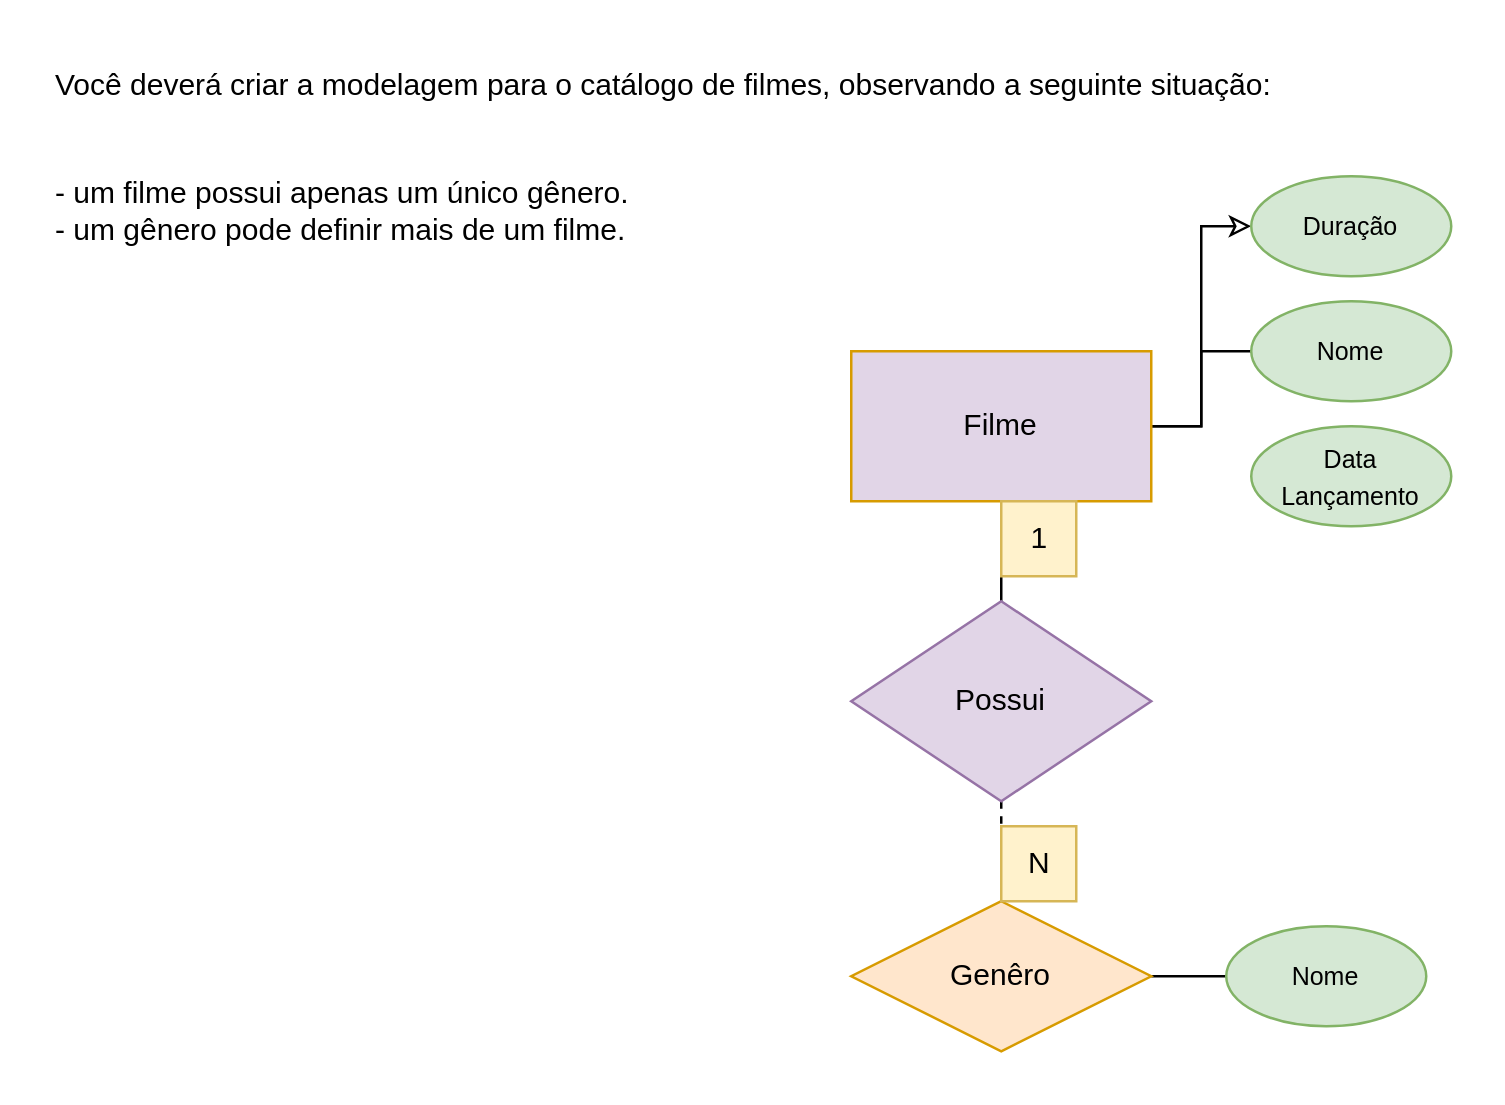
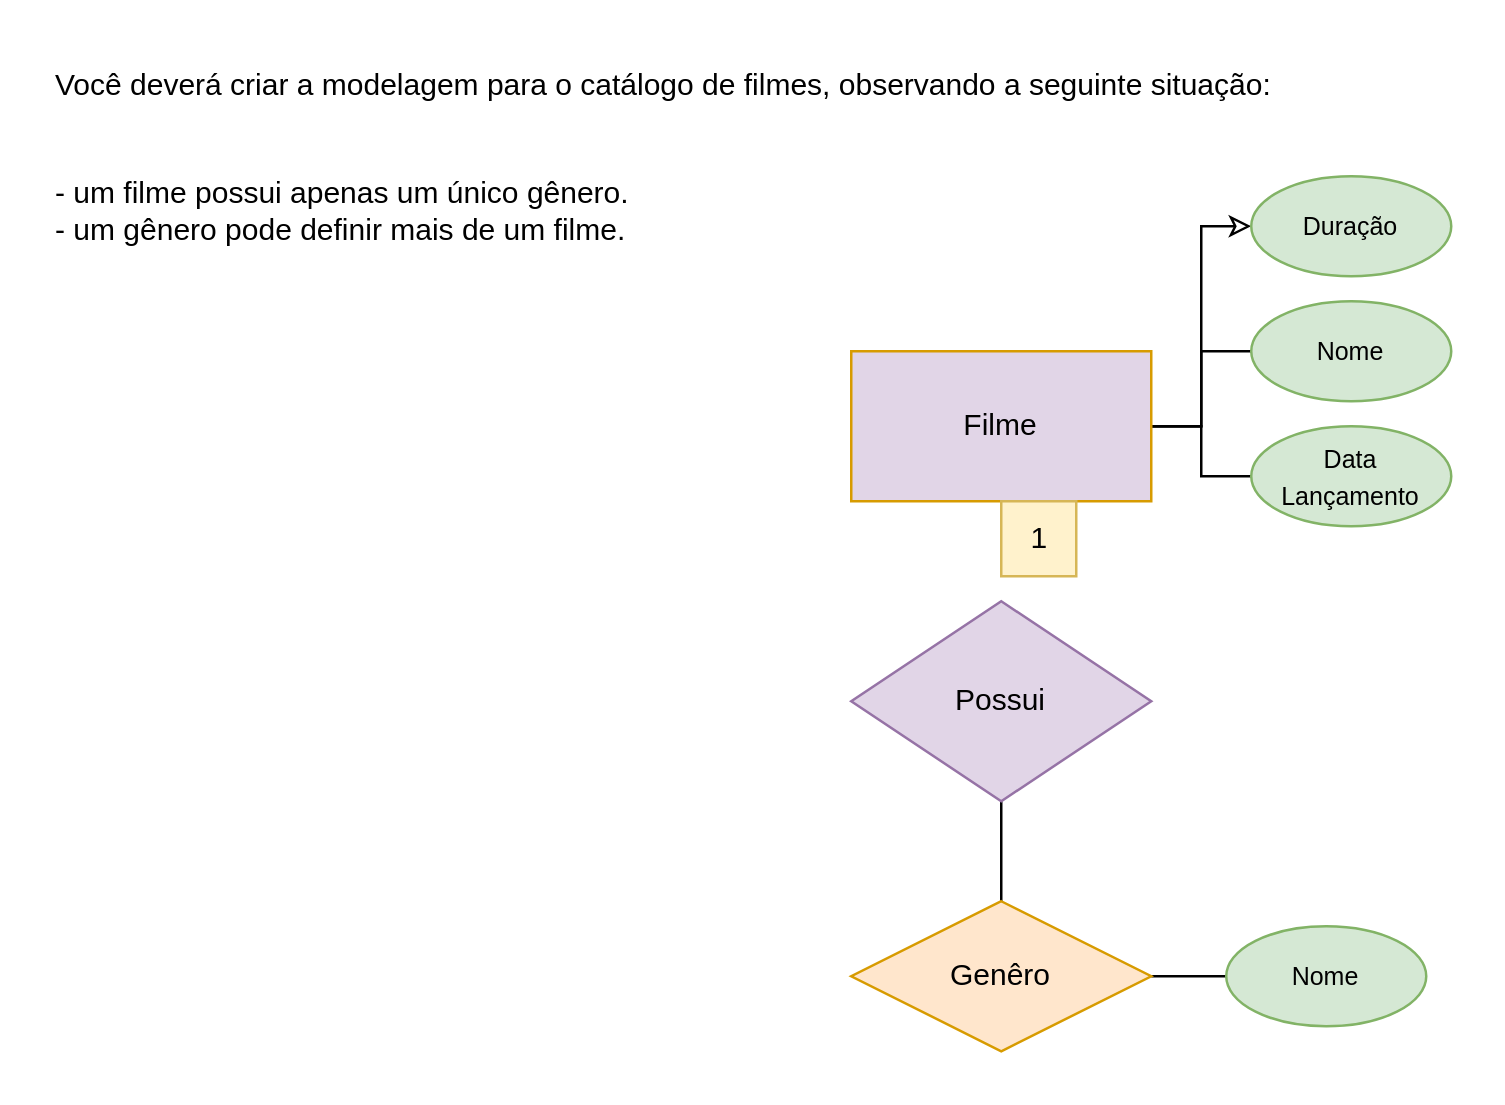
edge "Filme" -- "Data Lançamento": added
edge "Filme" -- "Possui": removed
edge "Possui" -- "Genêro": style dashed -> solid
node "N": removed
